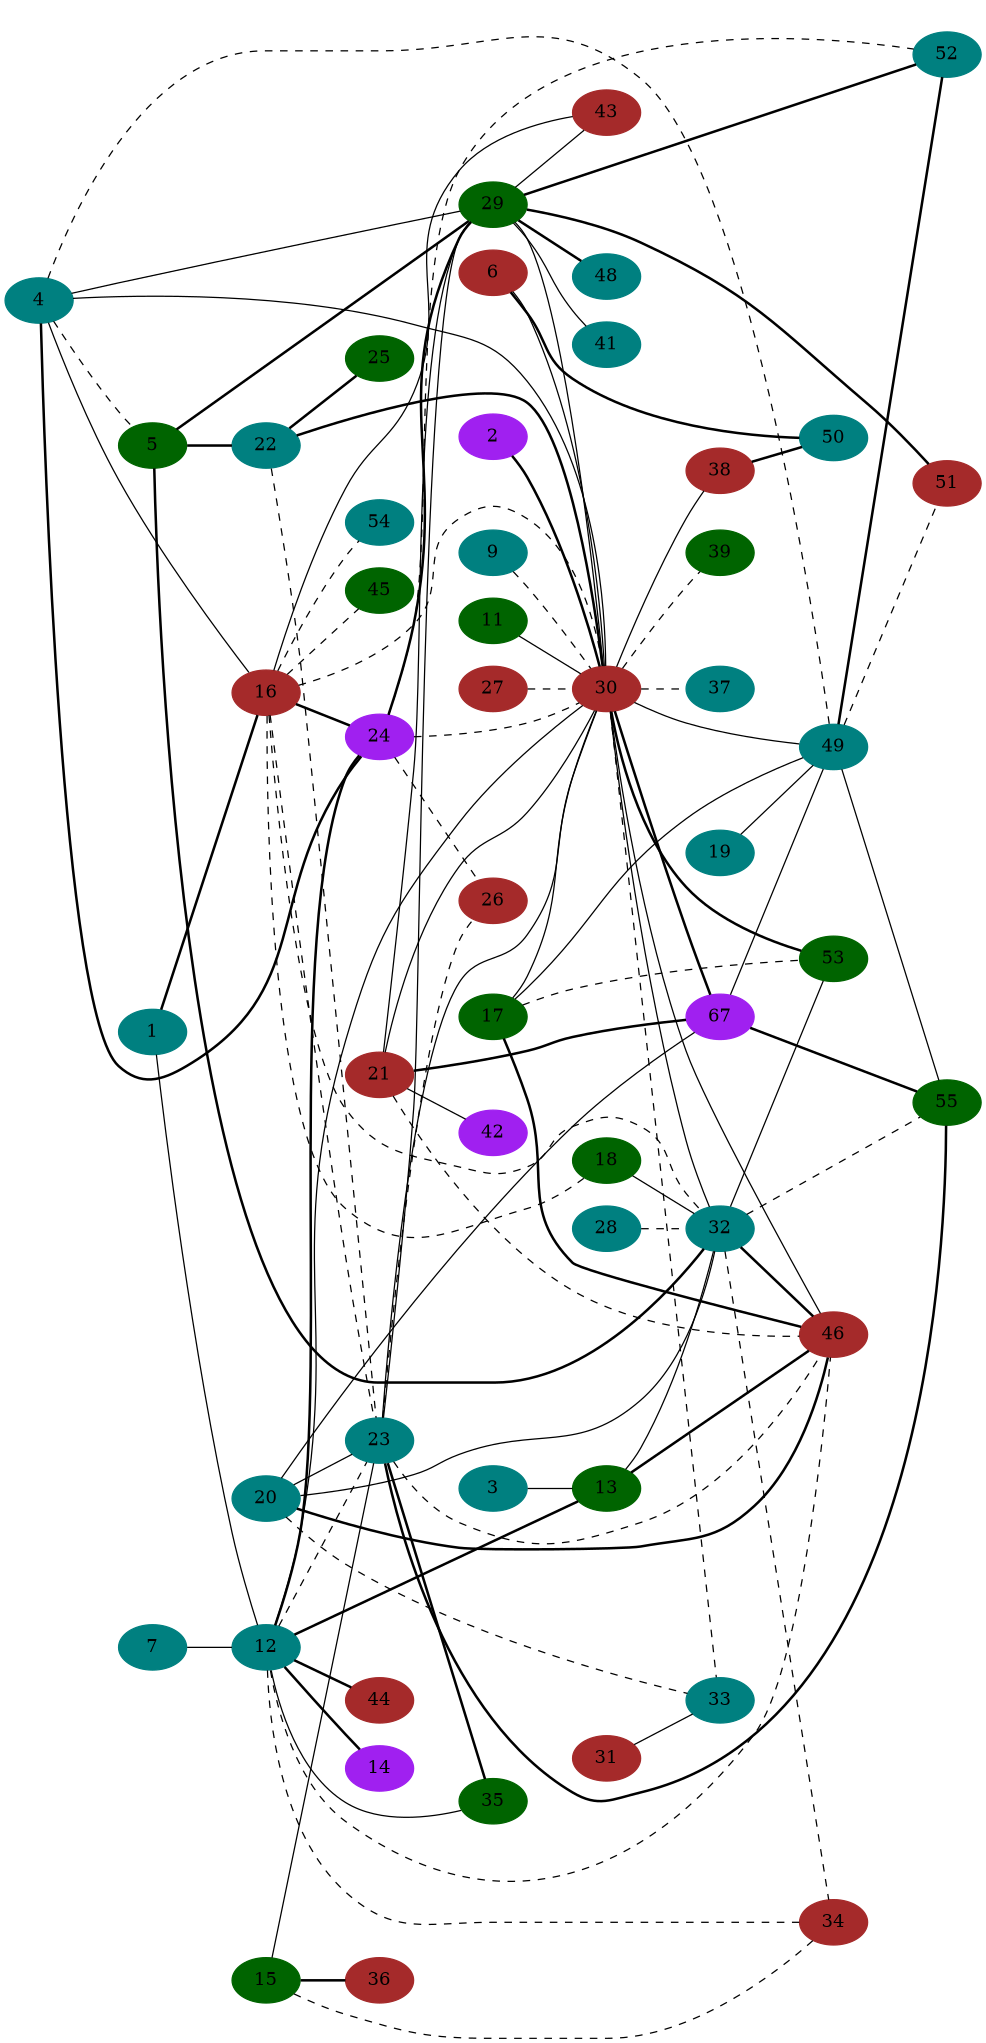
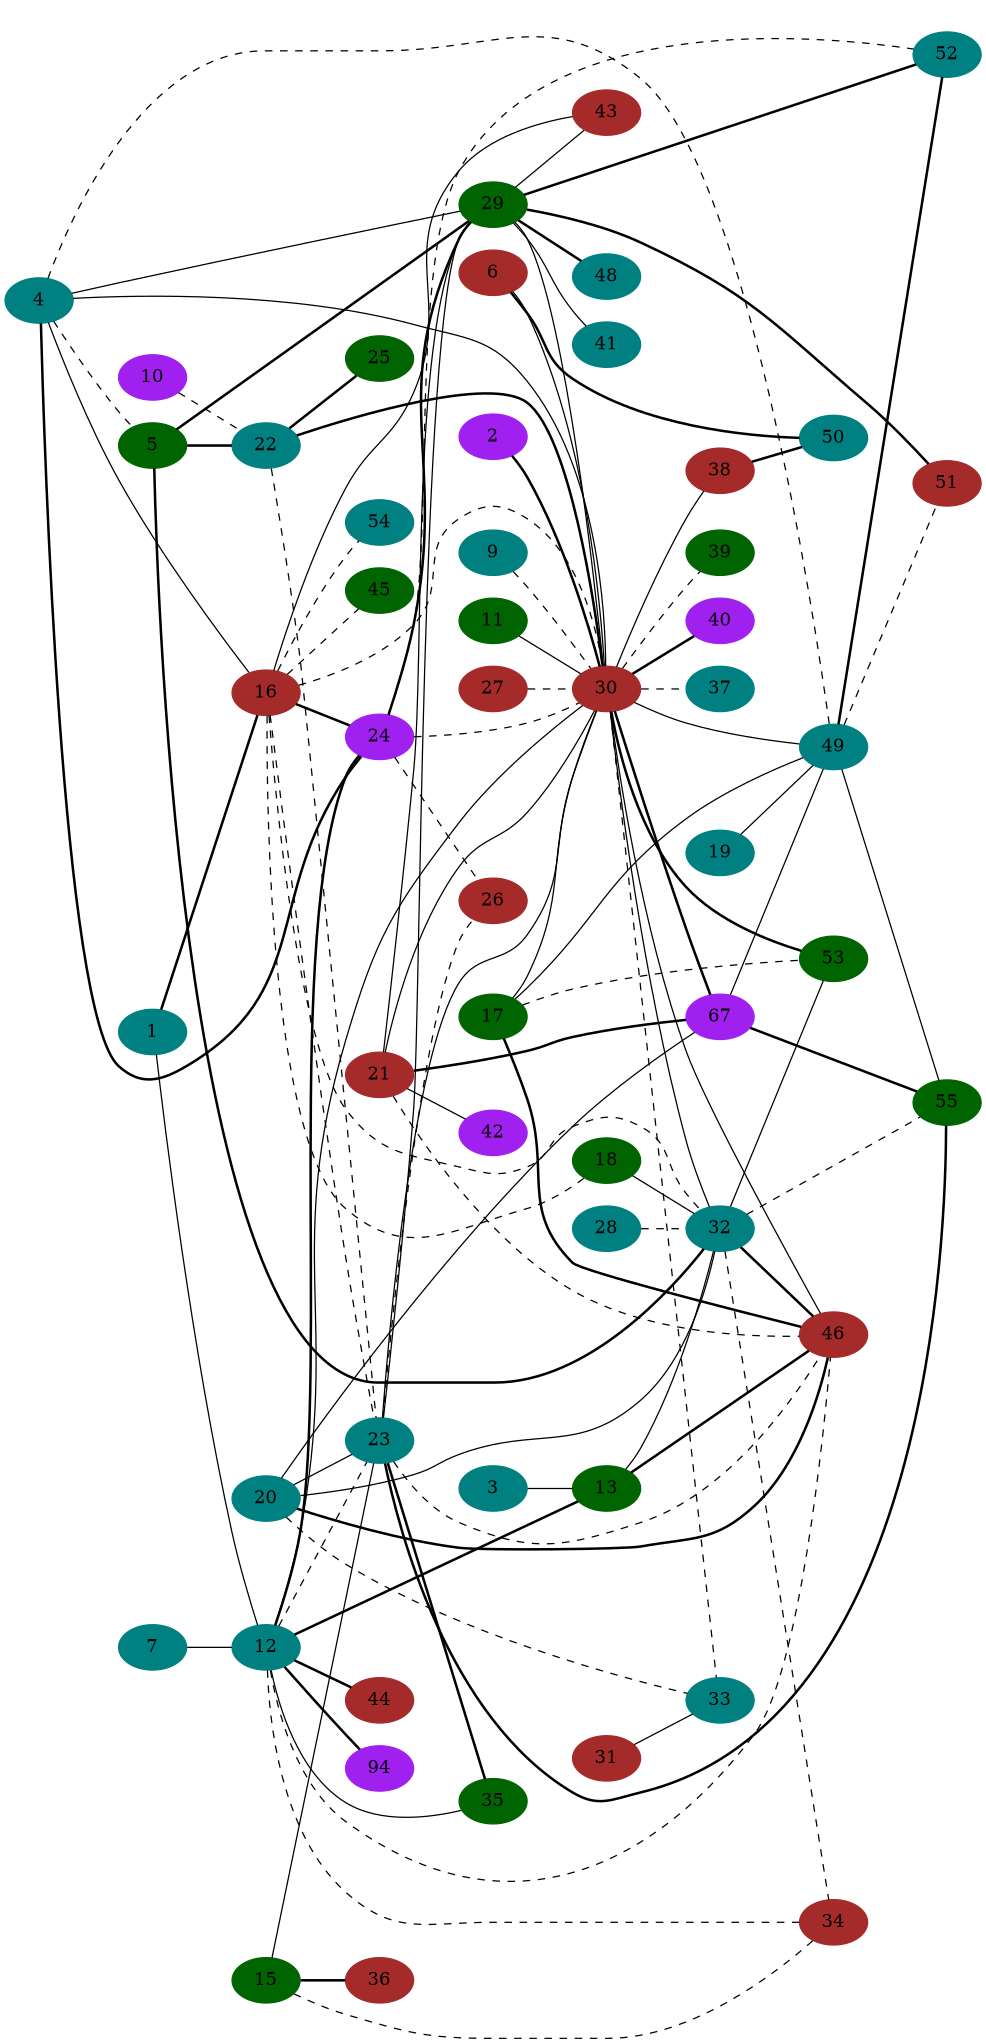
node "10": added
node "40": added
node "14": label "14" -> "94"
